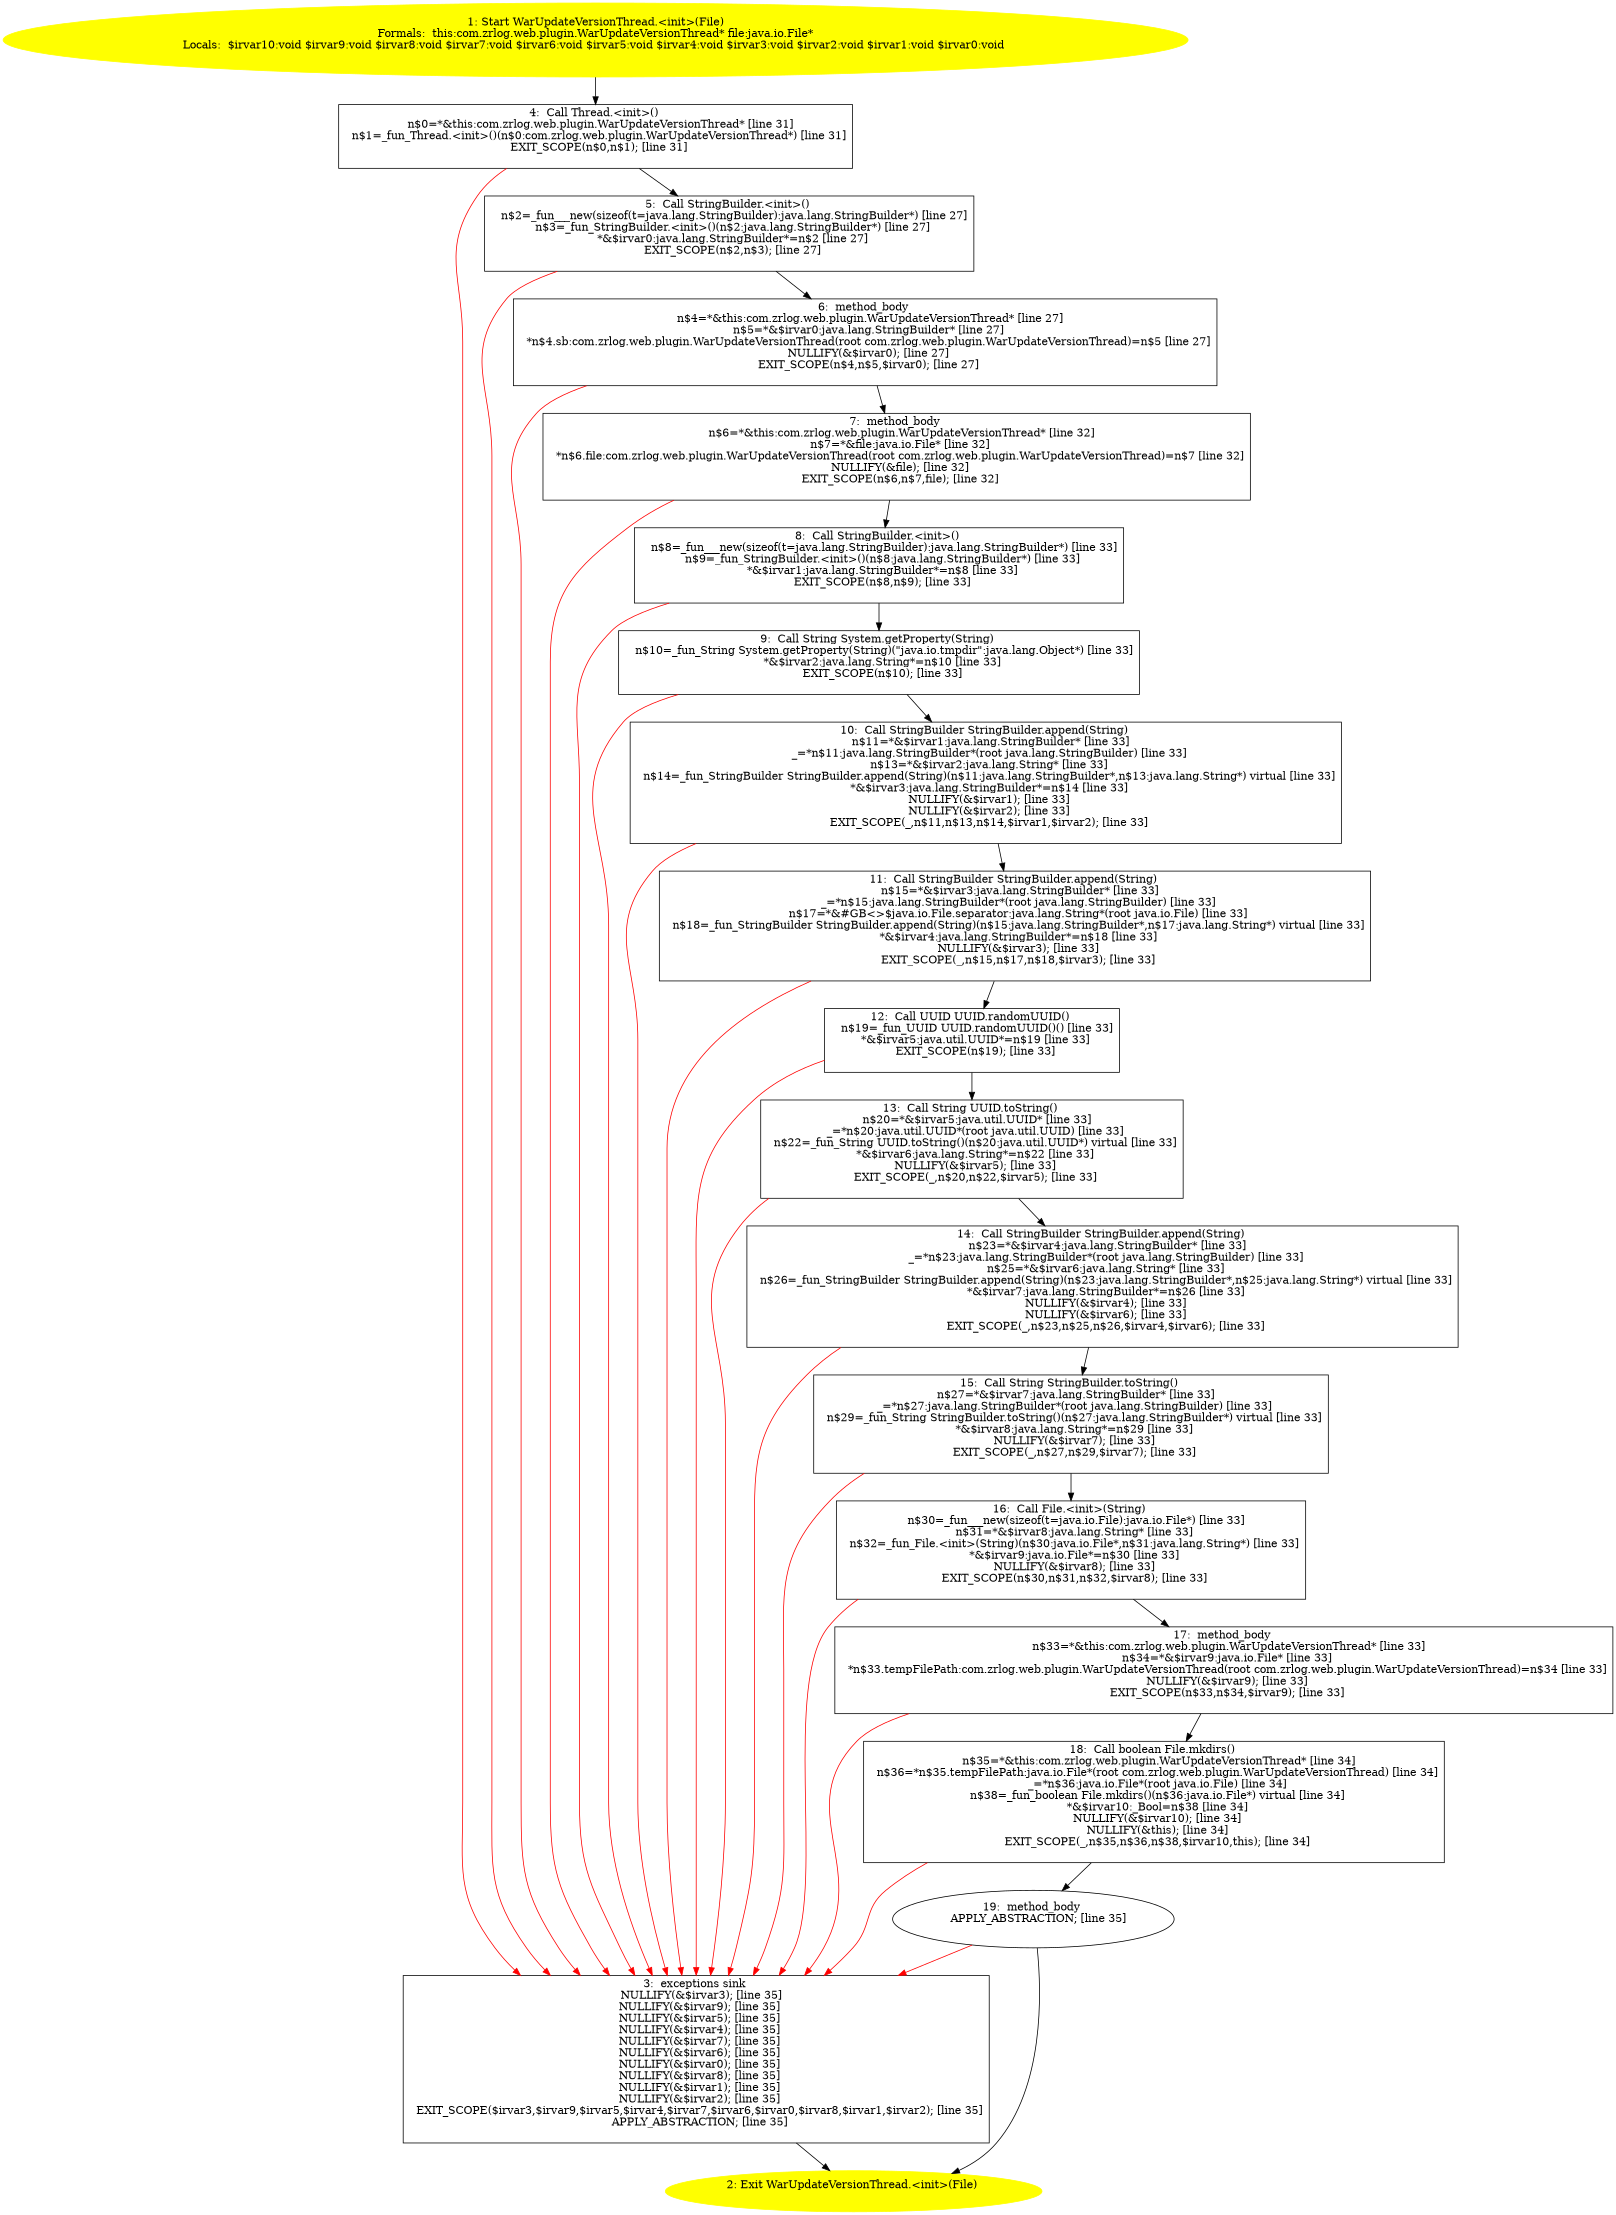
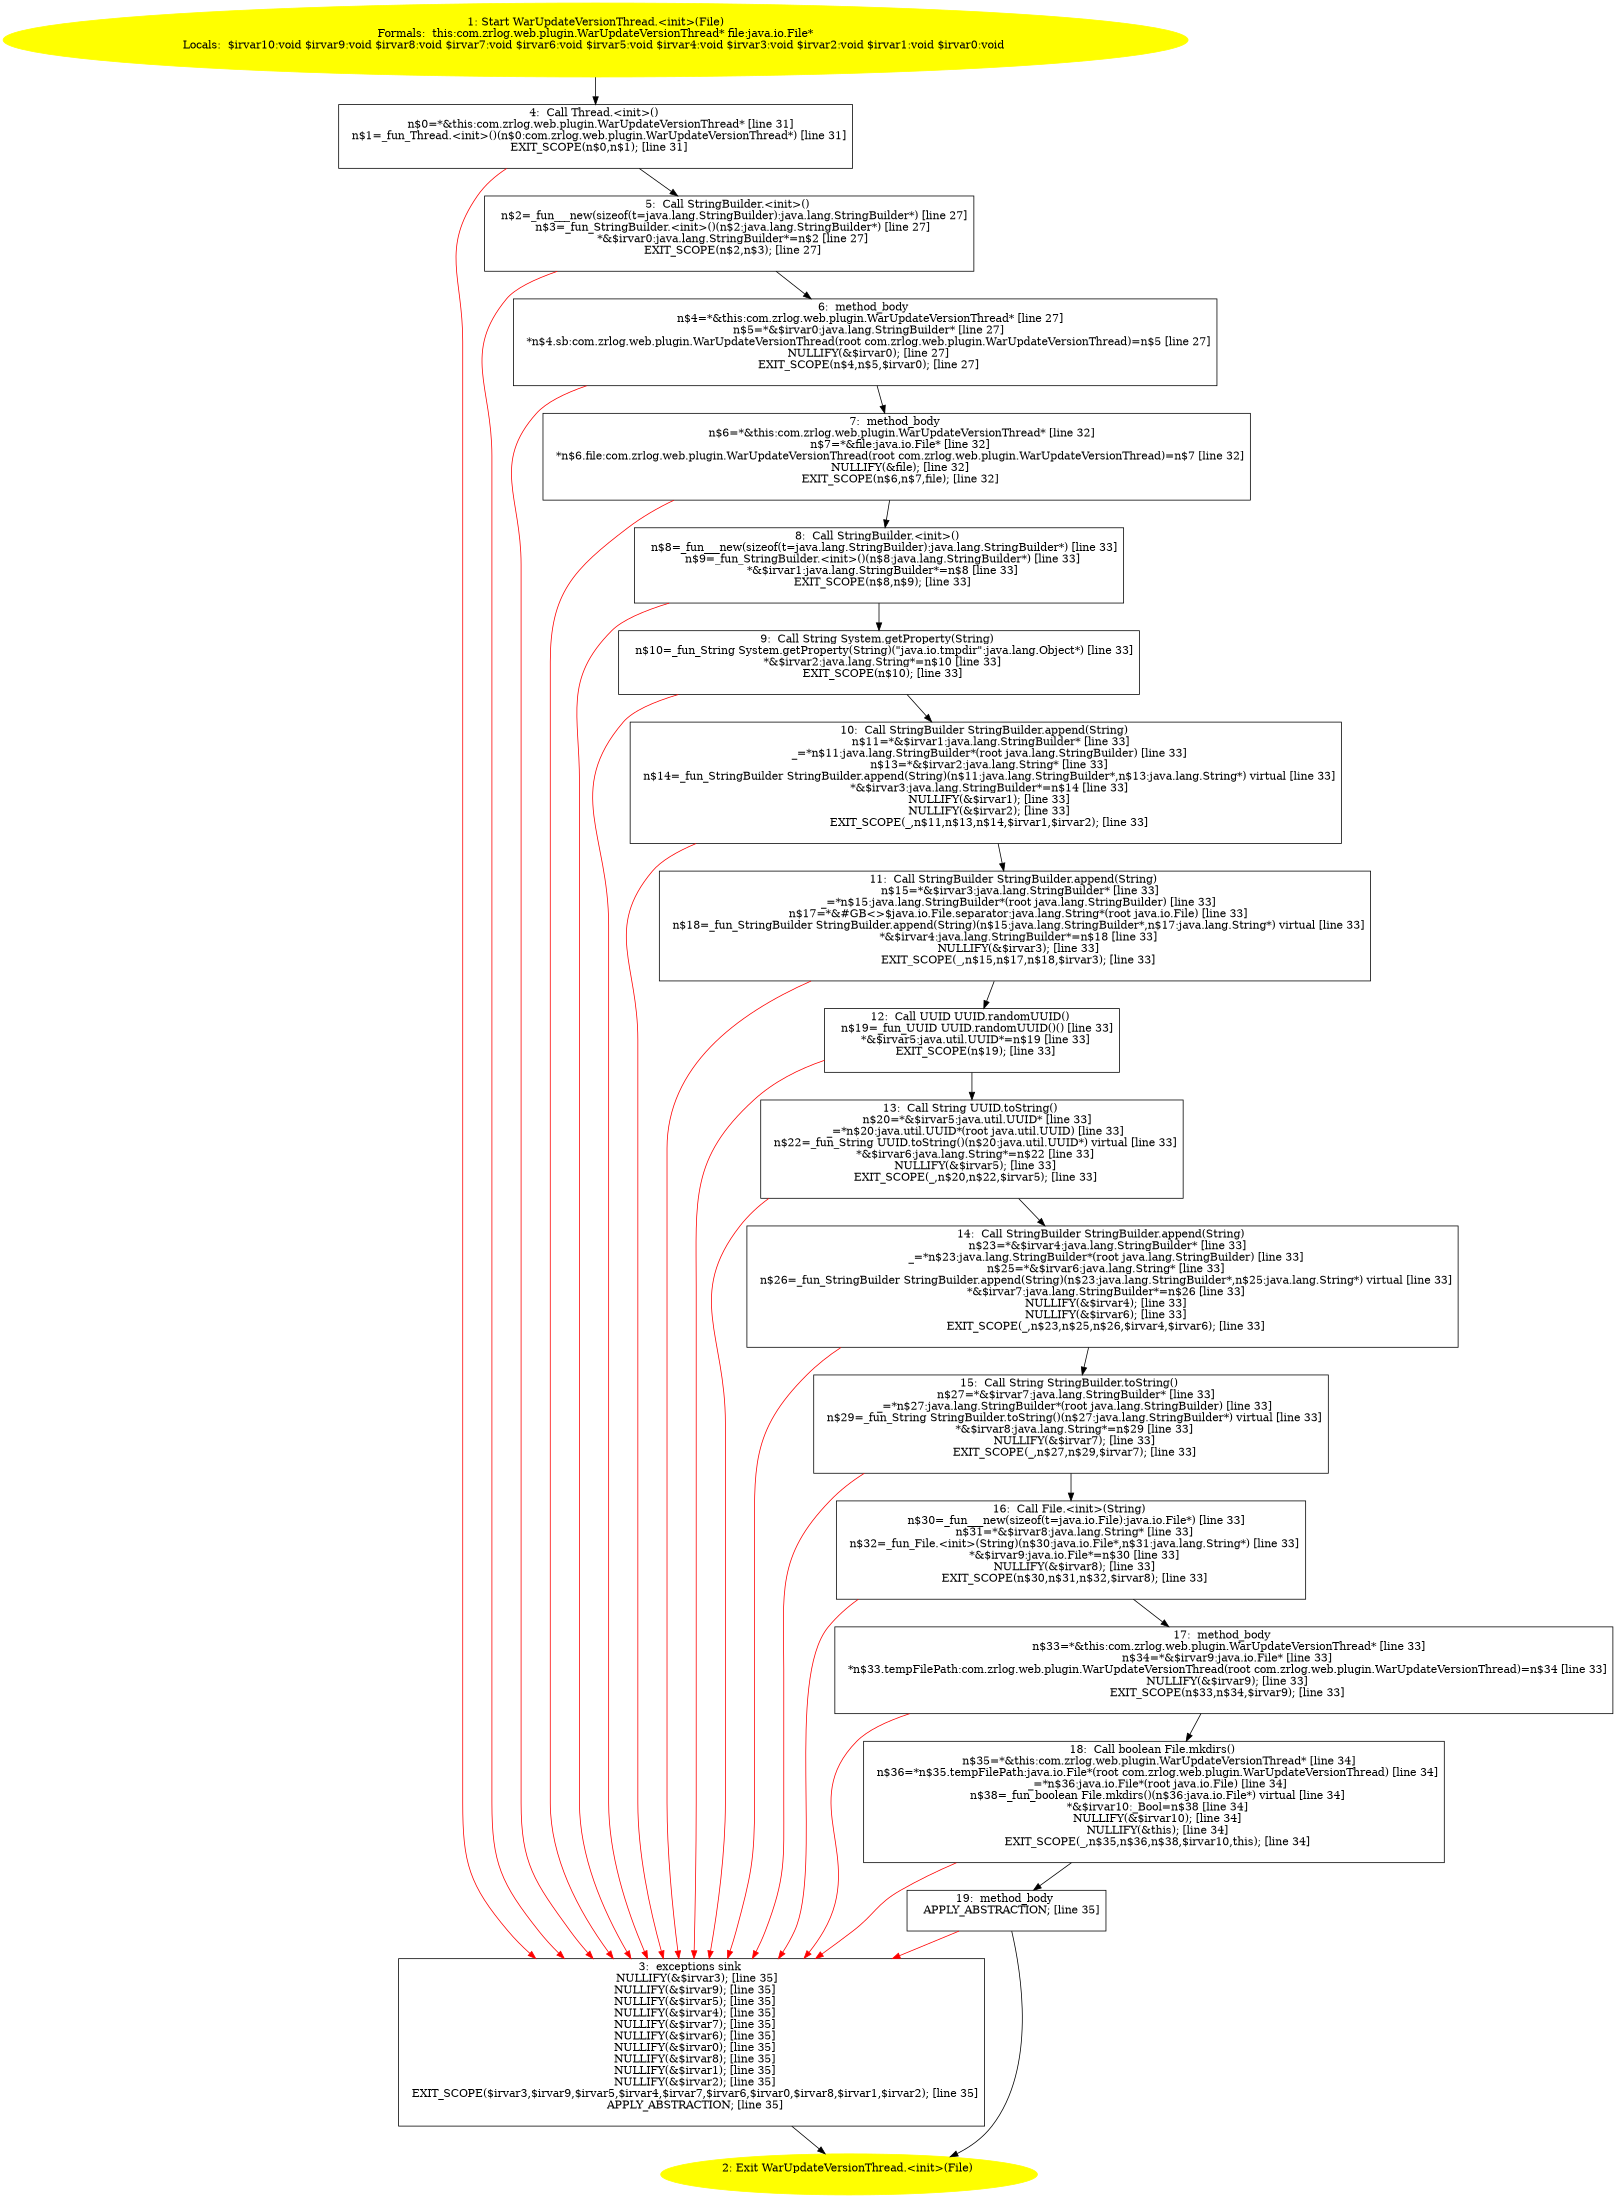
node "19:  method_body APPLY_ABSTRACTION; [line 35]": shape ellipse -> box
